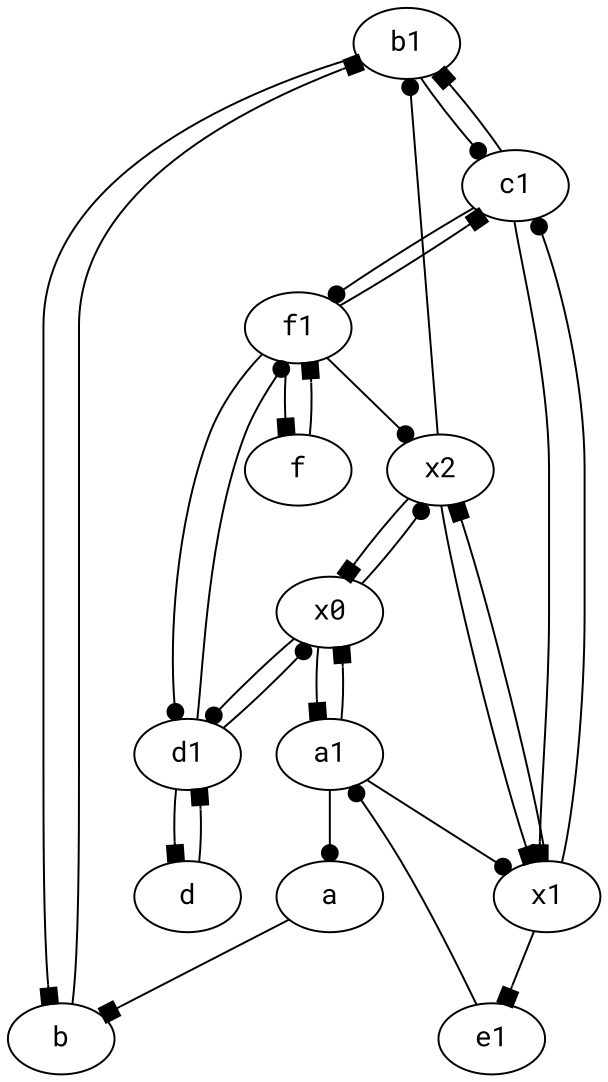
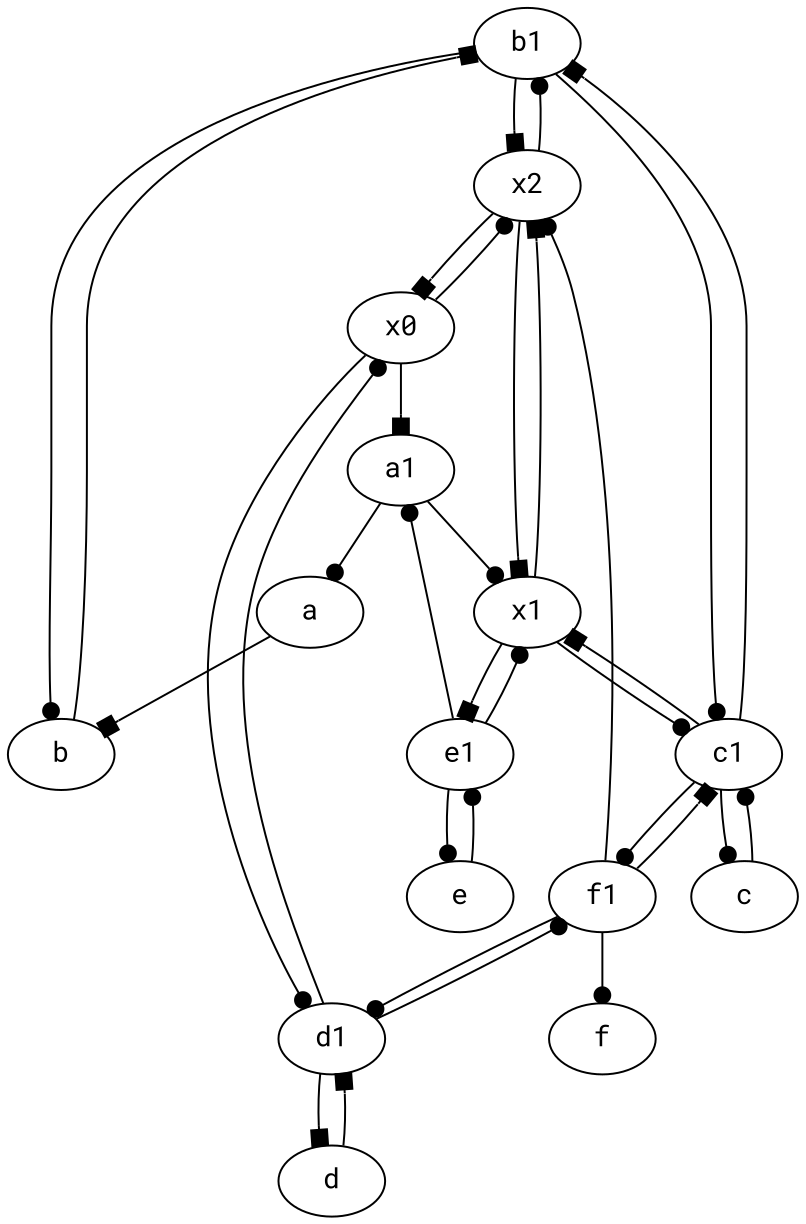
edge "b1" -> "x2": added
edge "f1" -> "f": arrowhead box -> dot
edge "f" -> "f1": removed
edge "b1" -> "b": arrowhead box -> dot
edge "a1" -> "x0": removed
edge "e1" -> "x1": added
node "e": added
node "c": added
